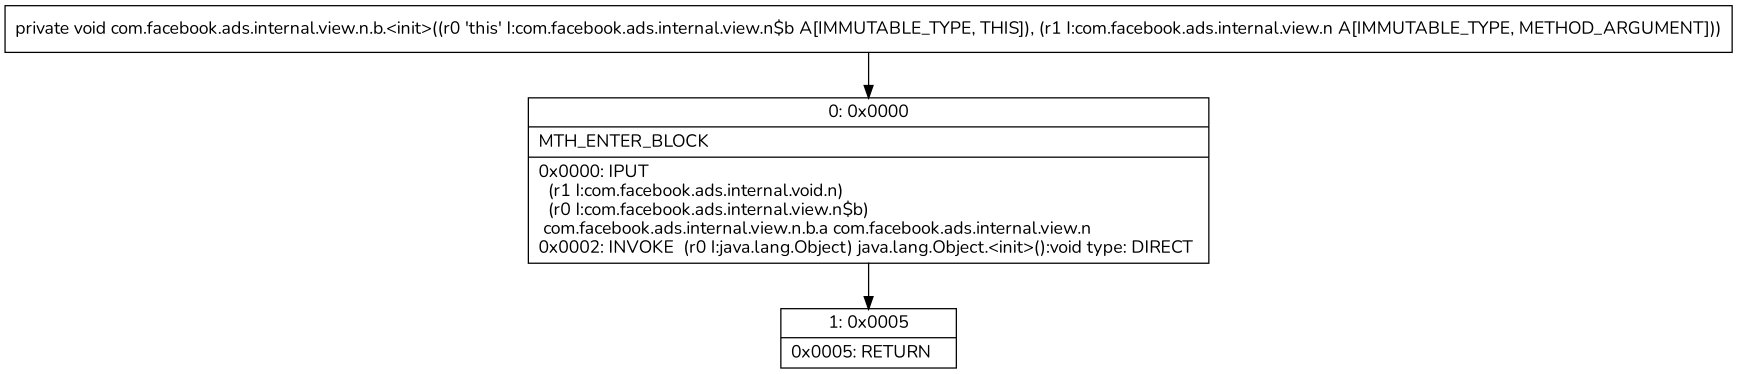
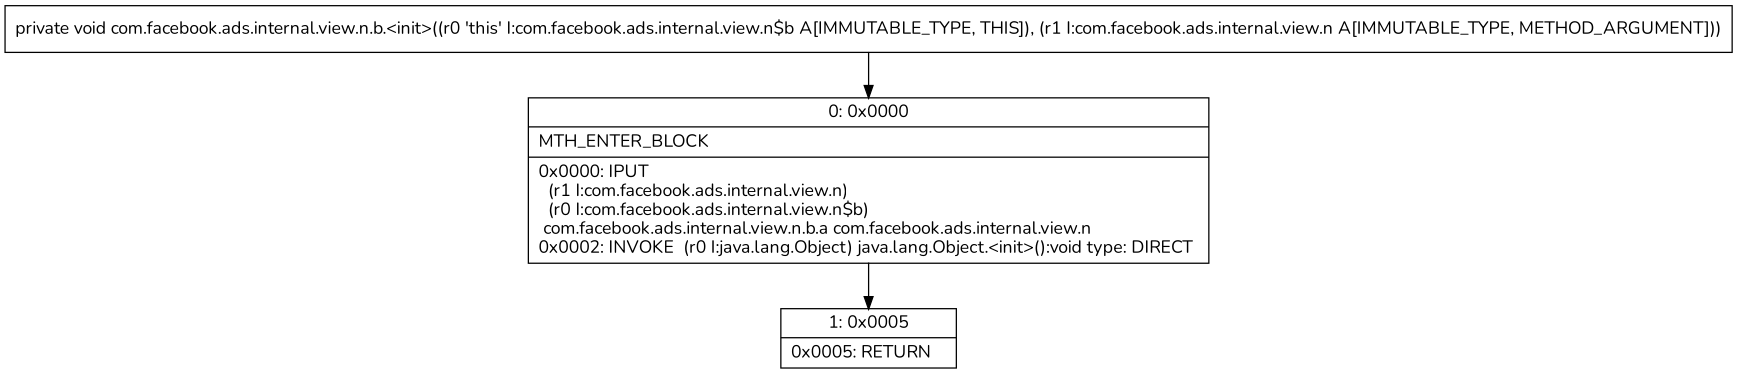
node "0: 0x0000": text "(r1 I:com.facebook.ads.internal.void.n)" -> "(r1 I:com.facebook.ads.internal.view.n)"
